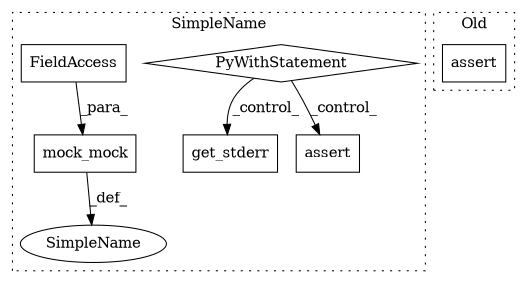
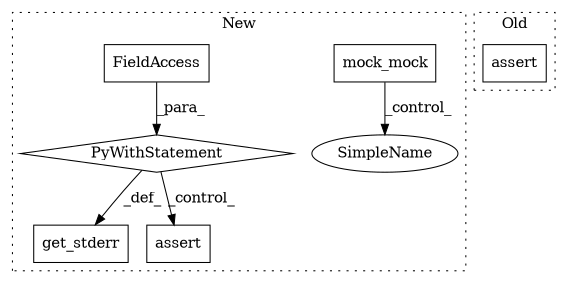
cluster "SimpleName": label "SimpleName" -> "New"
edge "FieldAccess" -> "mock_mock": now "FieldAccess" -> "PyWithStatement"
edge "PyWithStatement" -> "get_stderr": label "_control_" -> "_def_"
edge "mock_mock" -> "SimpleName": label "_def_" -> "_control_"
